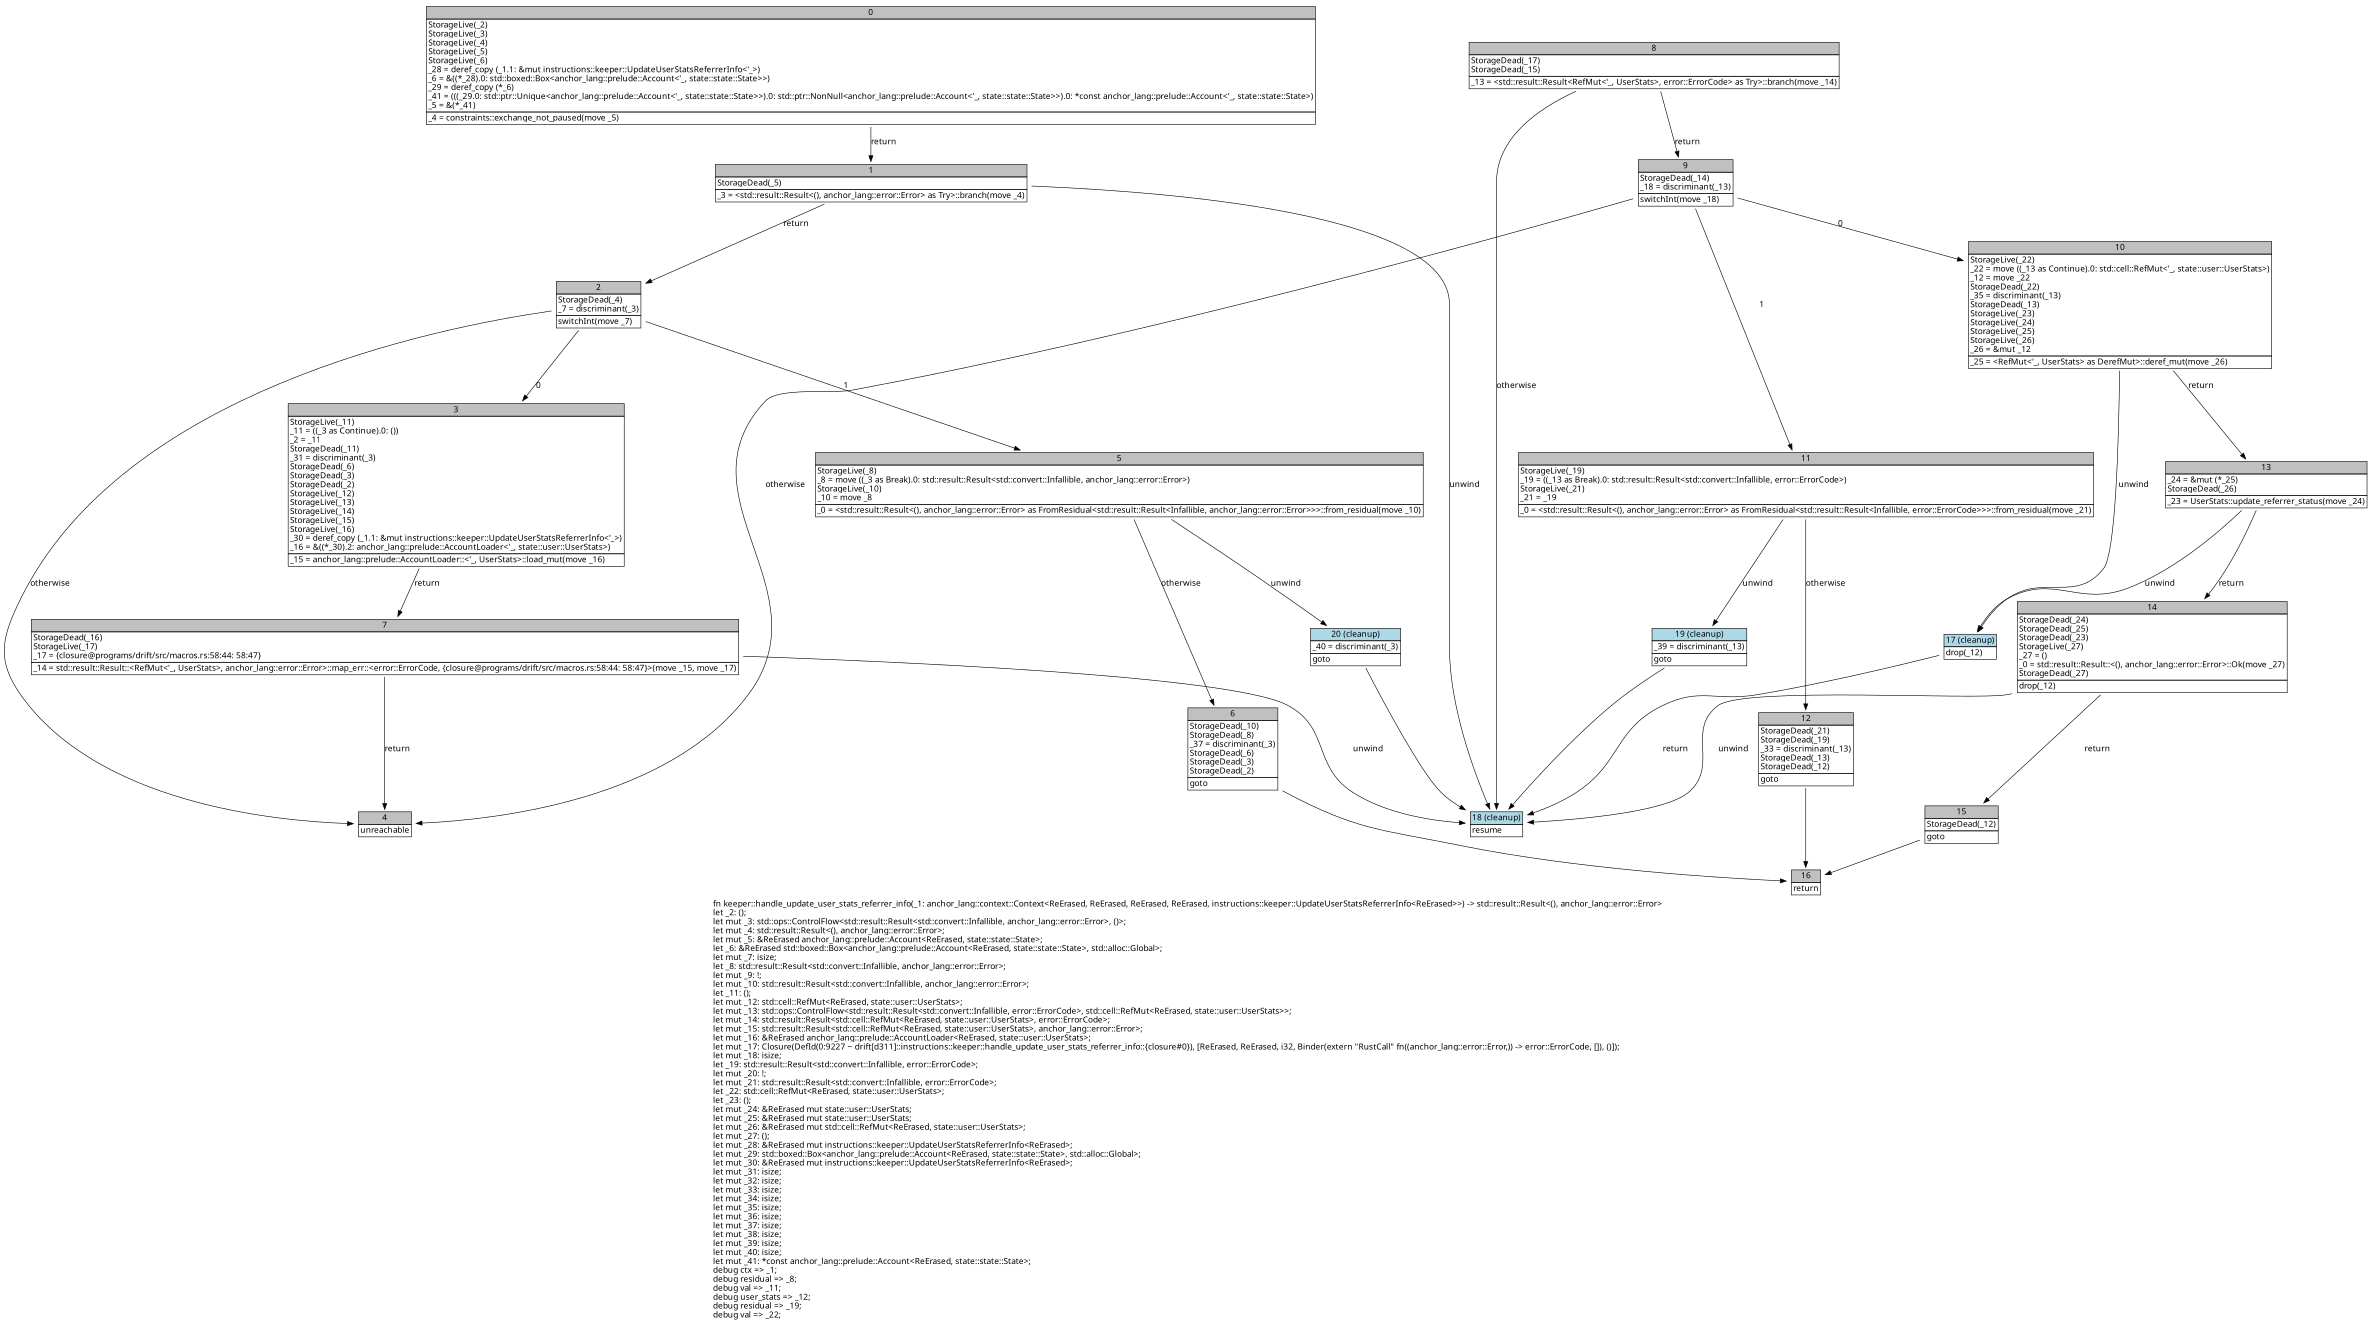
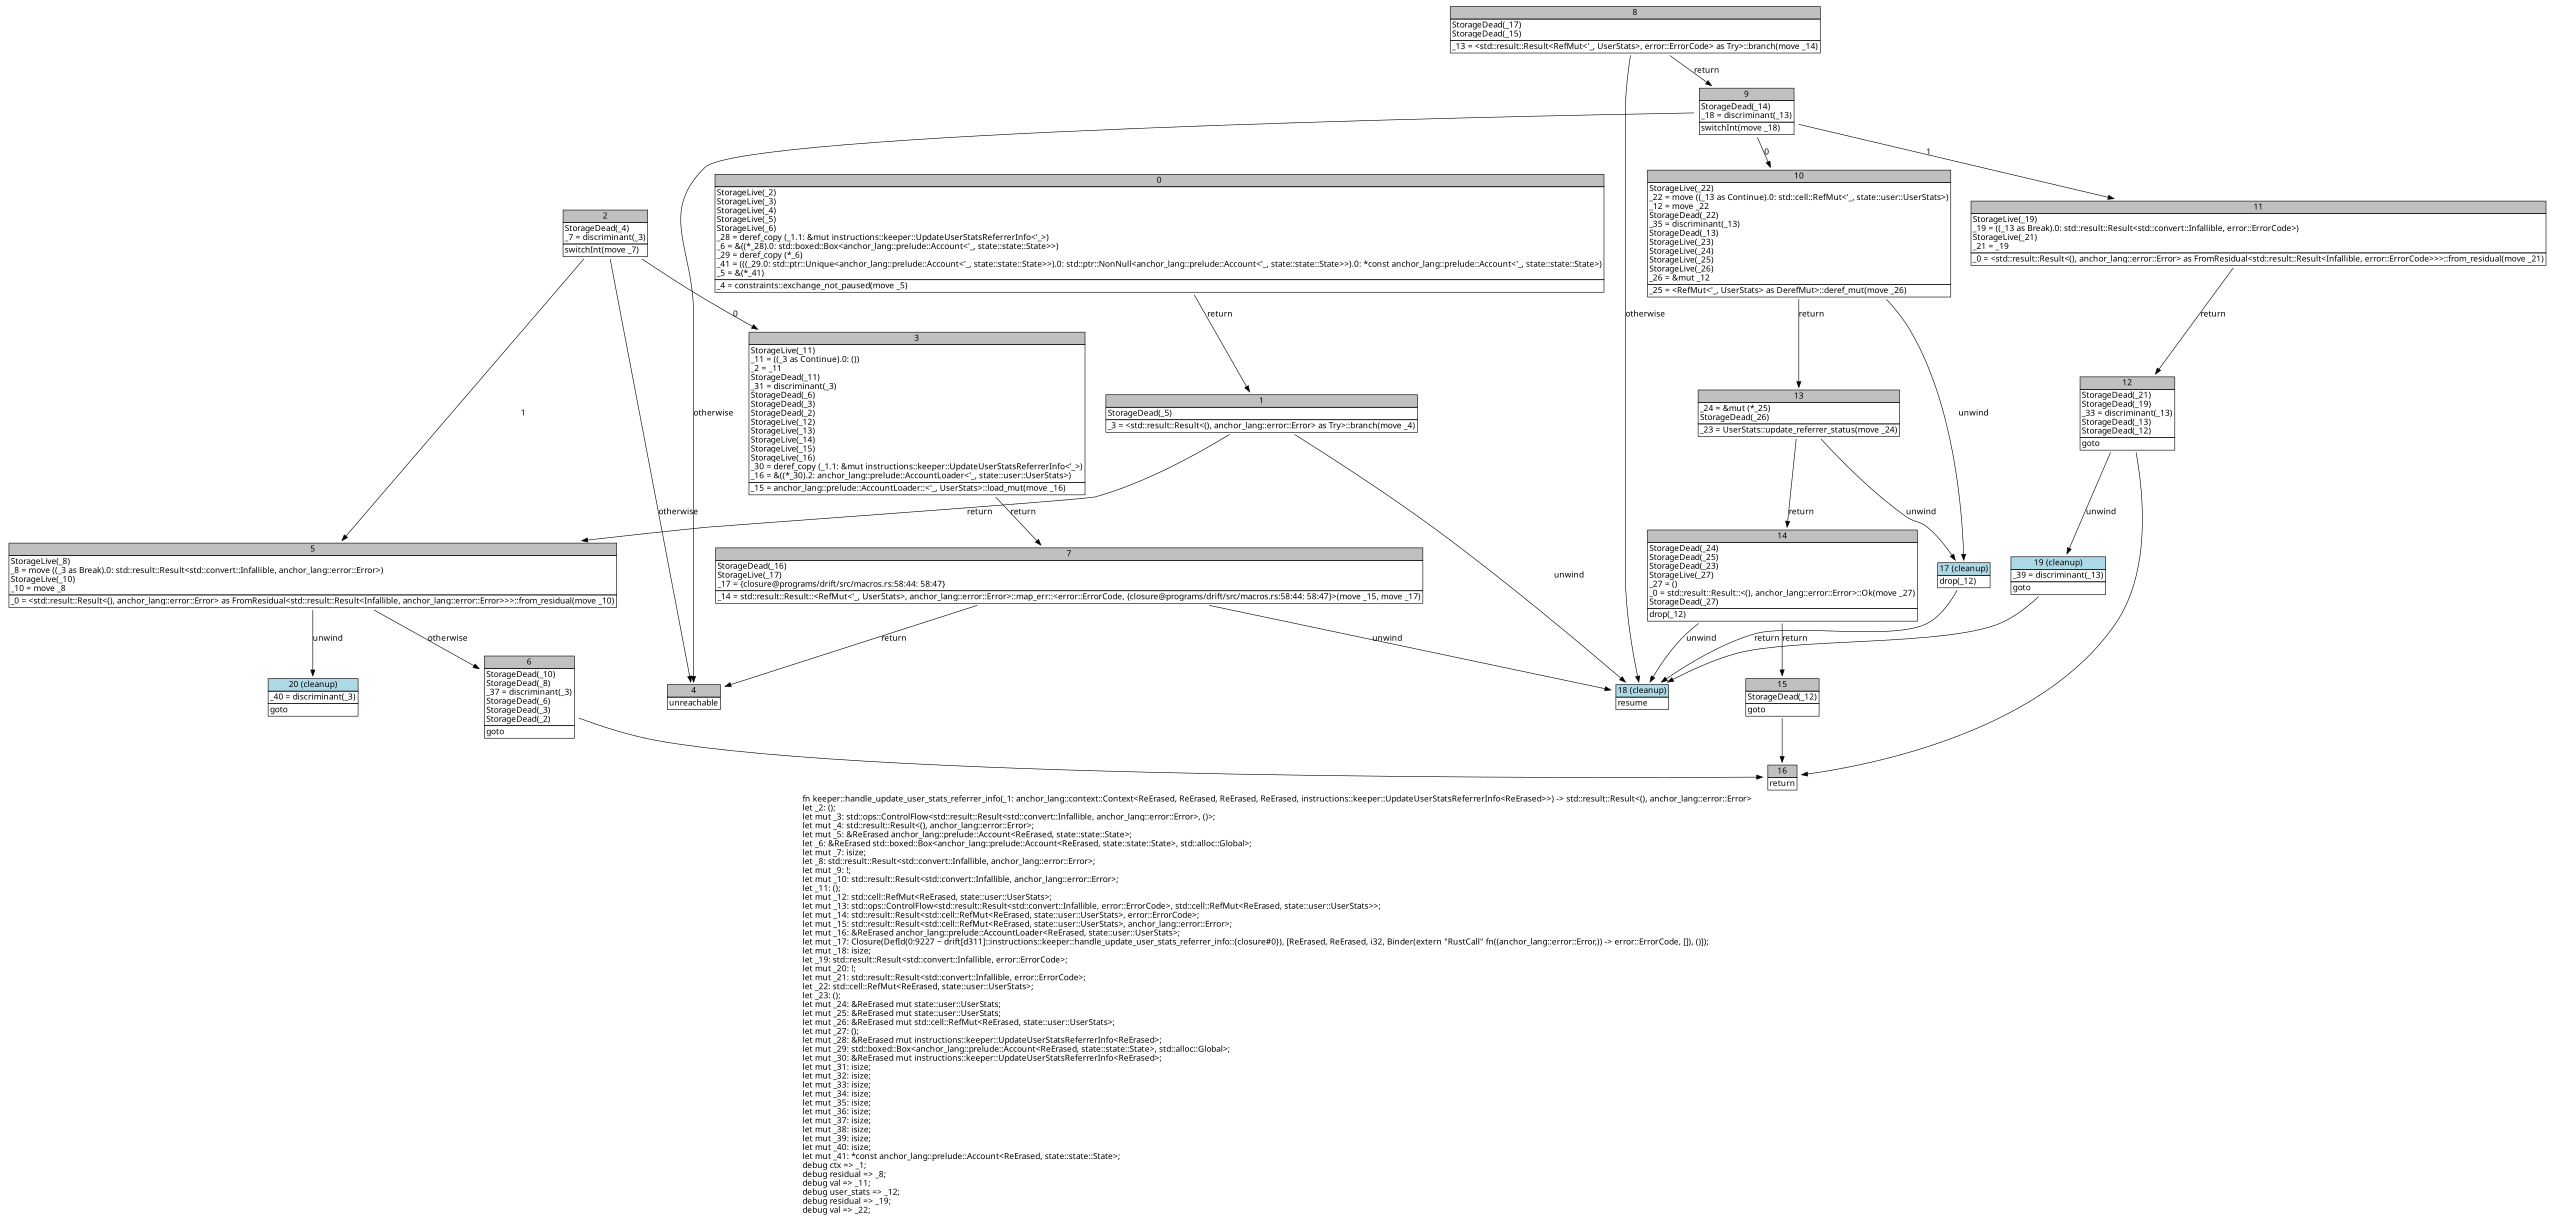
edge "1" -> "2": now "1" -> "5"
edge "11" -> "19 (cleanup)": now "12" -> "19 (cleanup)"
edge "11" -> "12": label "otherwise" -> "return"
edge "20 (cleanup)" -> "18 (cleanup)": removed
